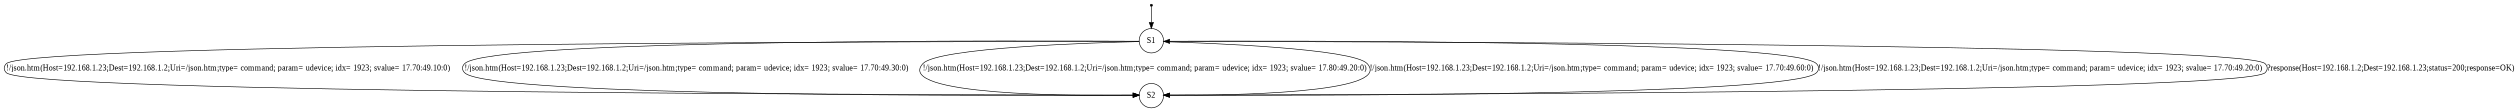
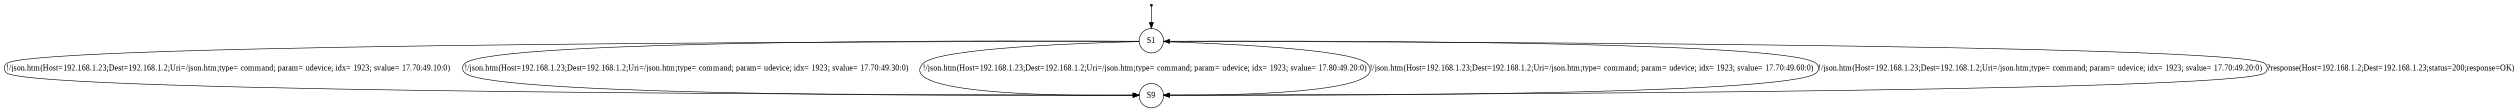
node "S2": label "S2" -> "S9"
